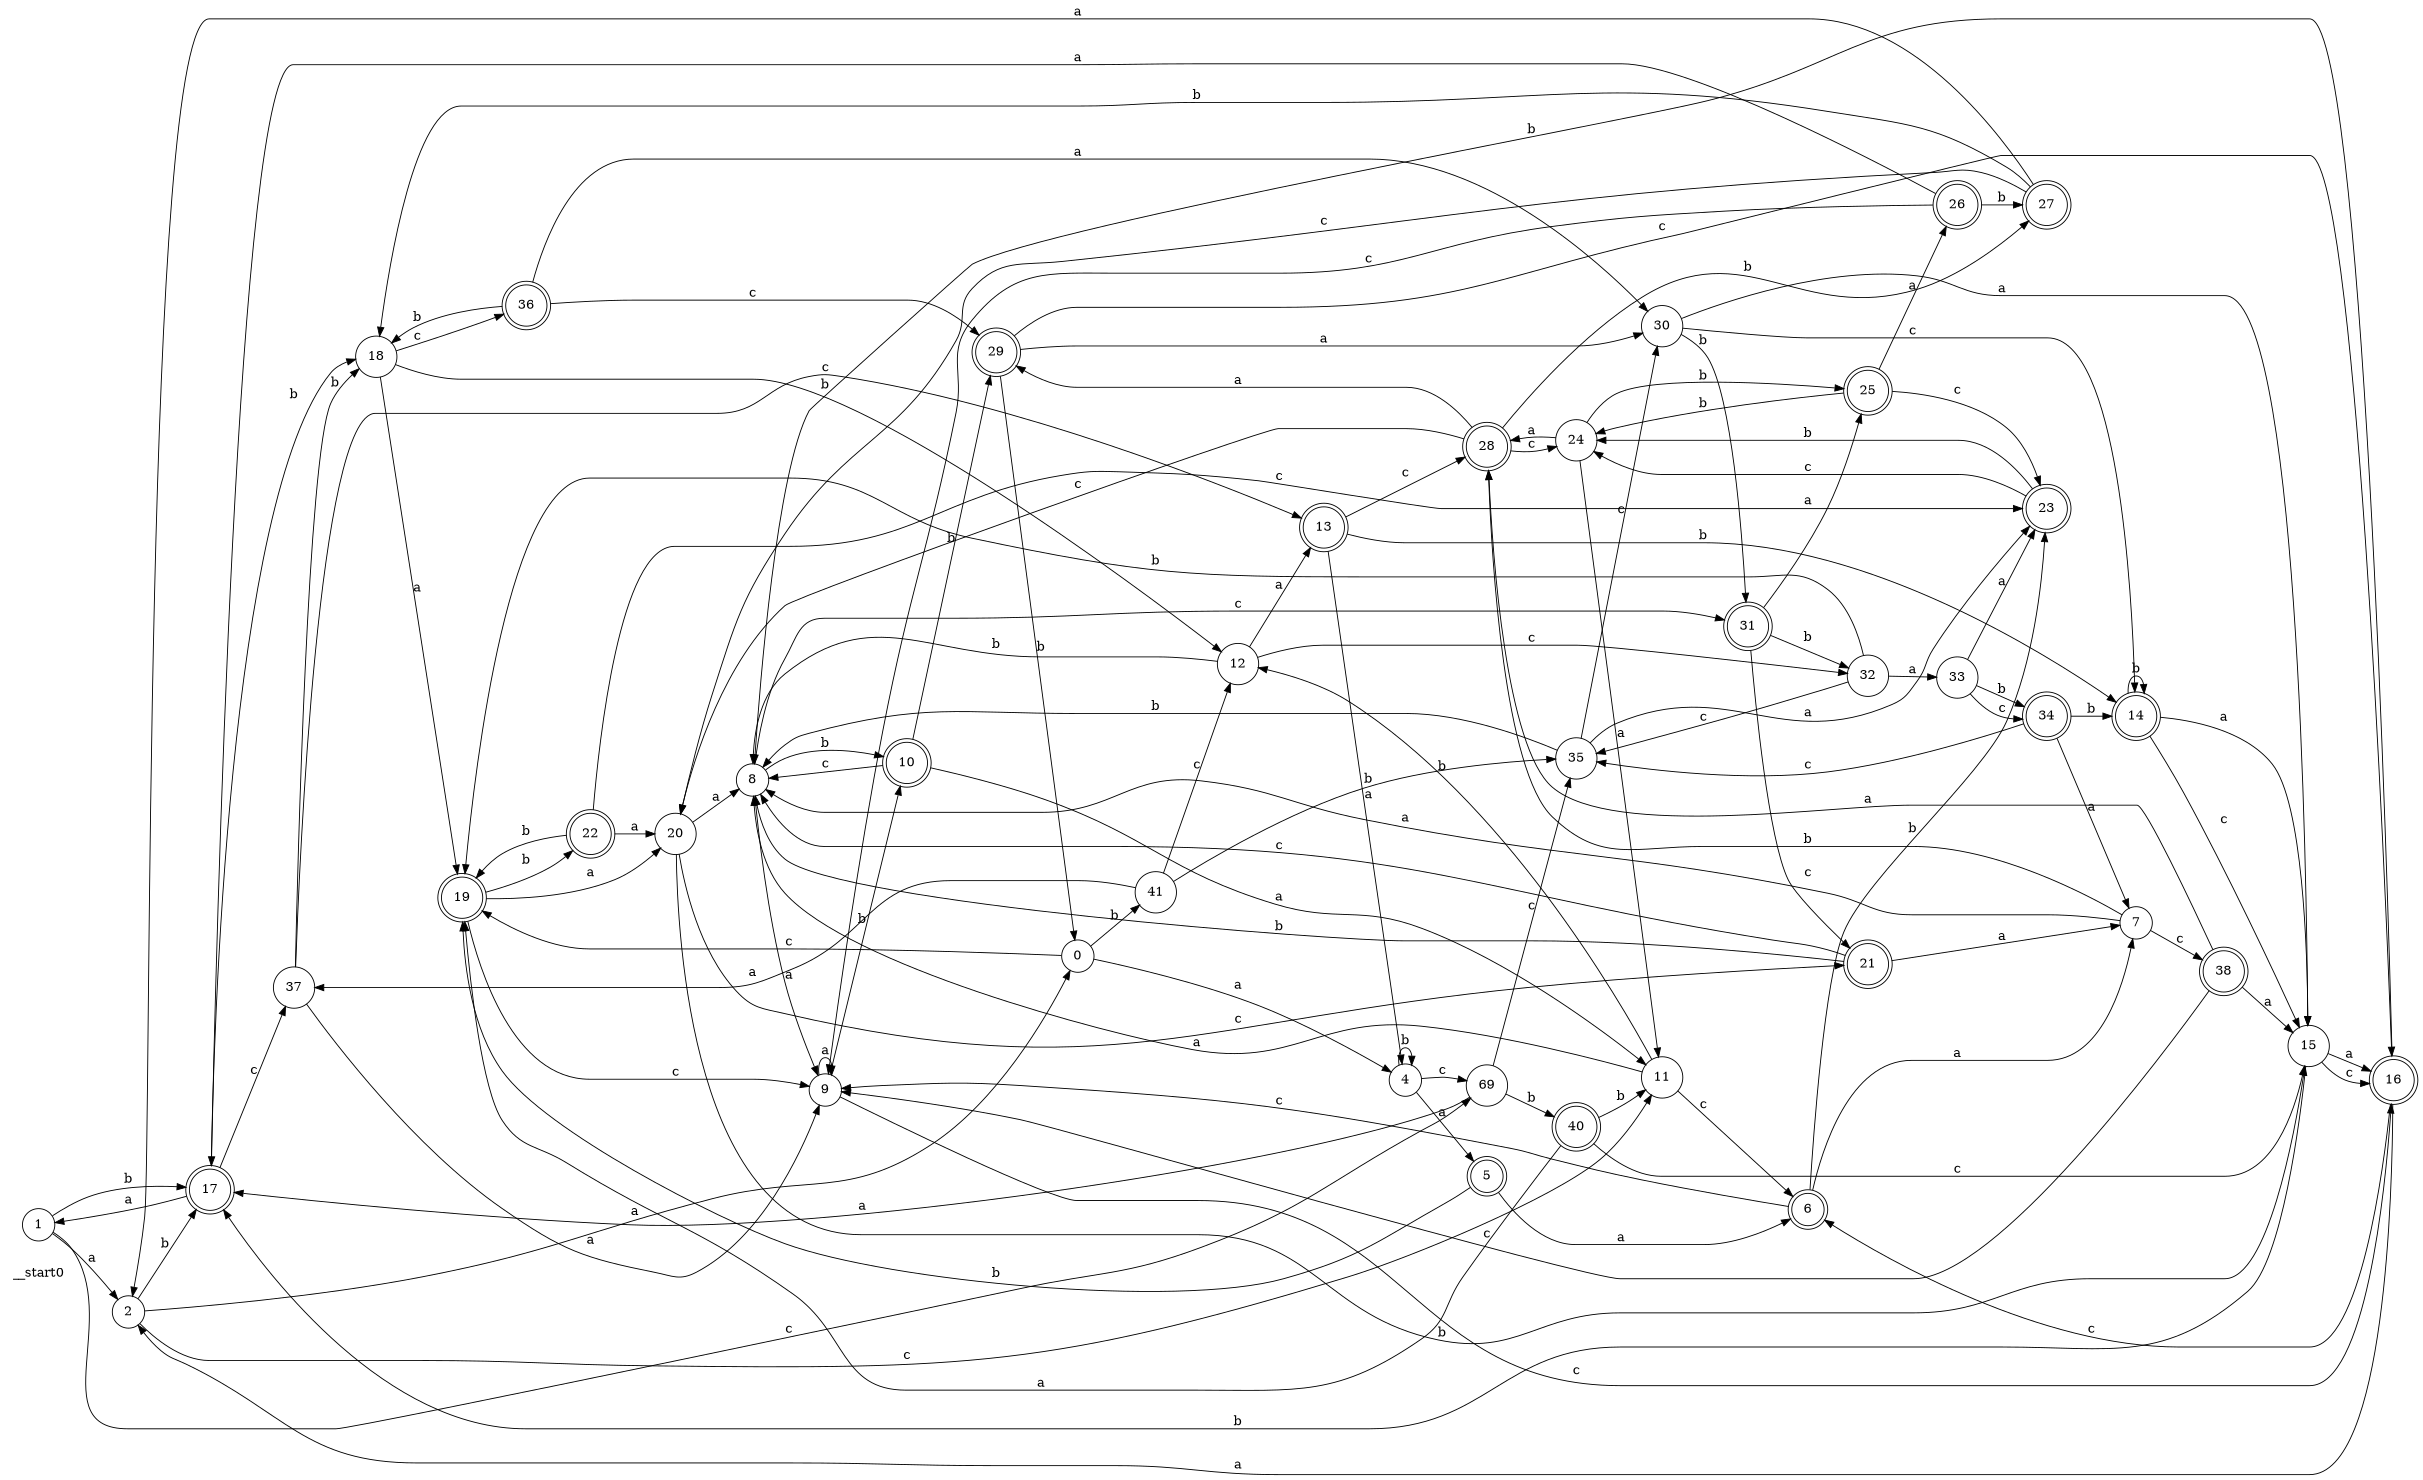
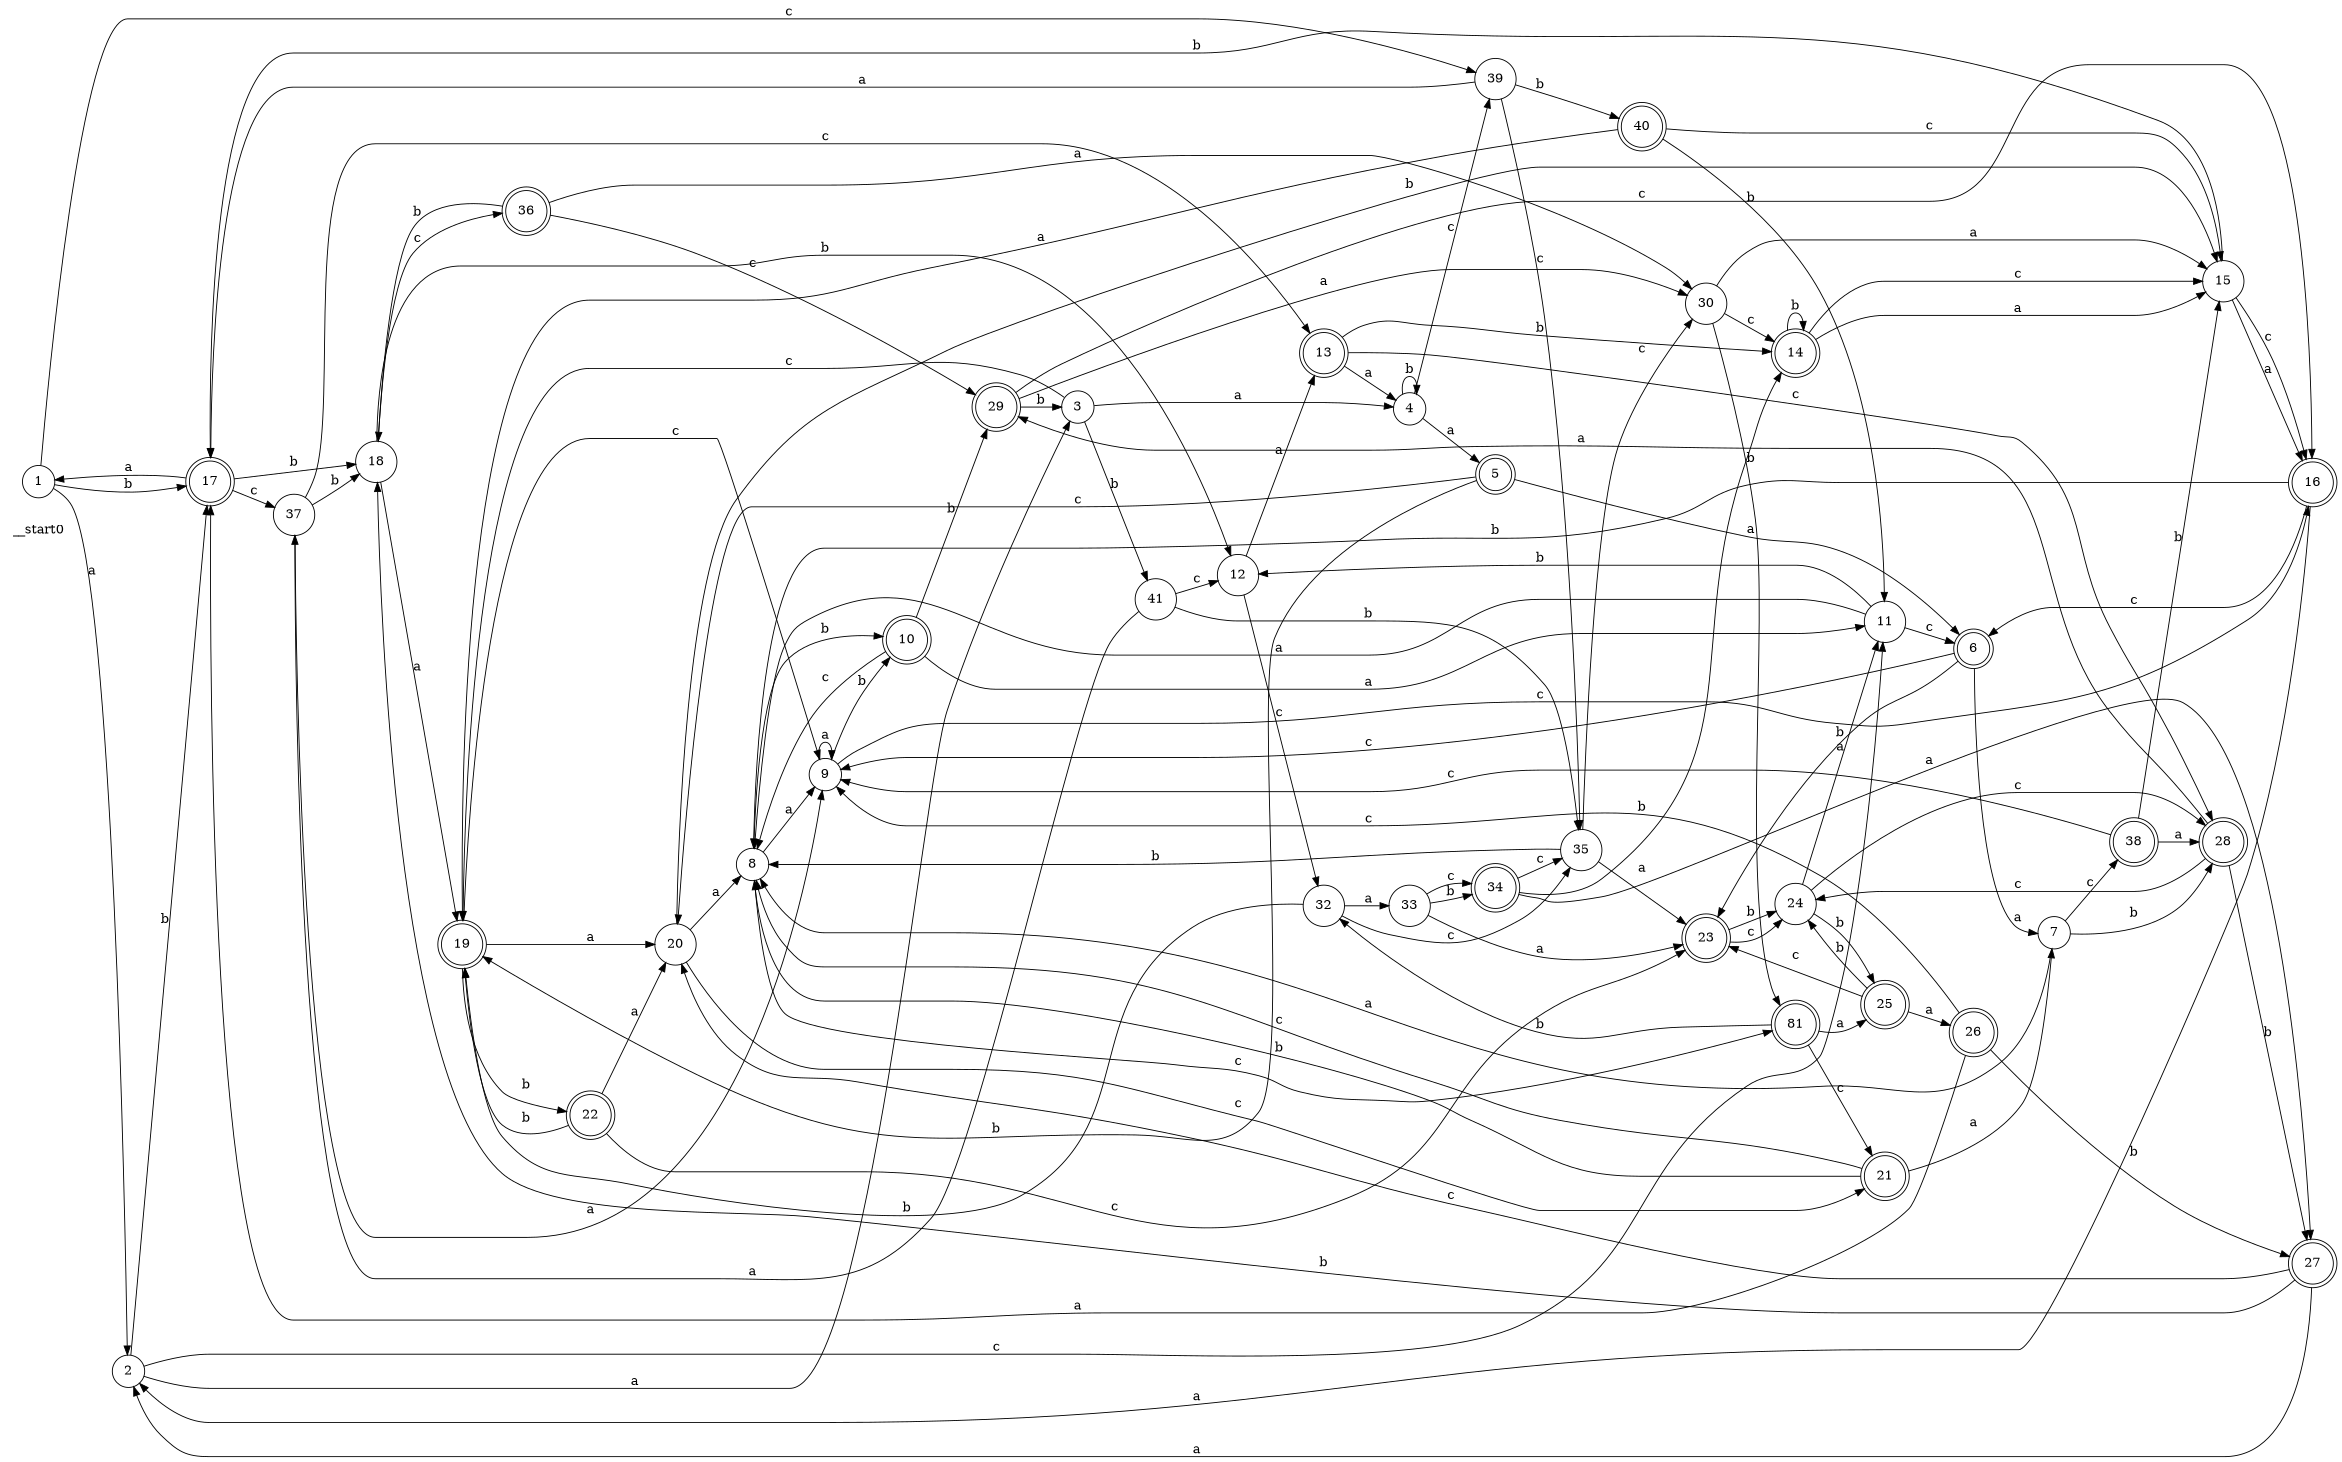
edge "24" -> "28": label "a" -> "c"
edge "28" -> "20": now "5" -> "20"
node "31": label "31" -> "81"
edge "12" -> "8": removed, label "b"
edge "34" -> "7": now "34" -> "27"
node "0": label "0" -> "3"
edge "38" -> "15": label "a" -> "b"
node "69": label "69" -> "39"
